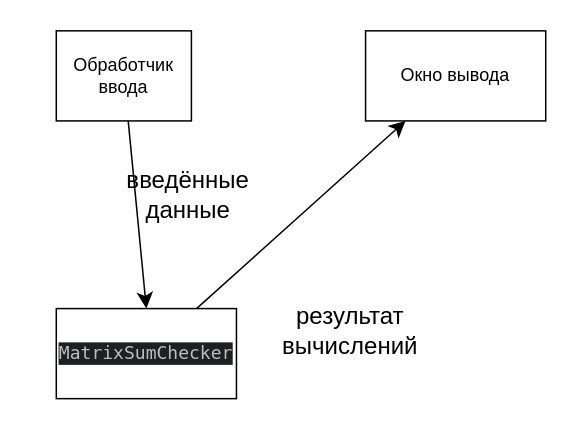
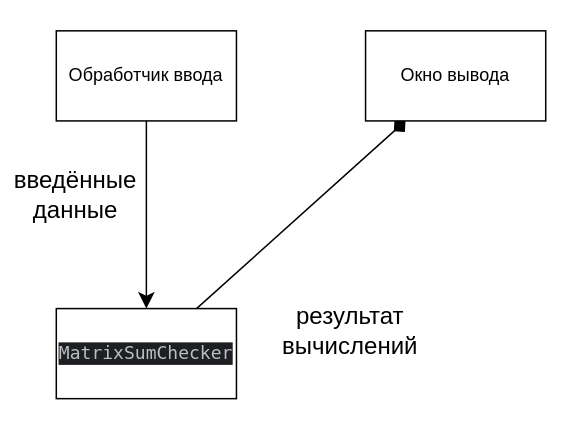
node "Обработчик ввода": size 135x90 -> 180x90
edge "MatrixSumChecker" -> "Окно вывода": arrowhead classic -> diamond
node "введённые данные": moved (188, 194) -> (76, 194)
